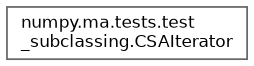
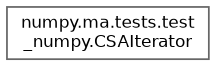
node "numpy.ma.tests.test _subclassing.CSAIterator": label "numpy.ma.tests.test _subclassing.CSAIterator" -> "numpy.ma.tests.test _numpy.CSAIterator"
